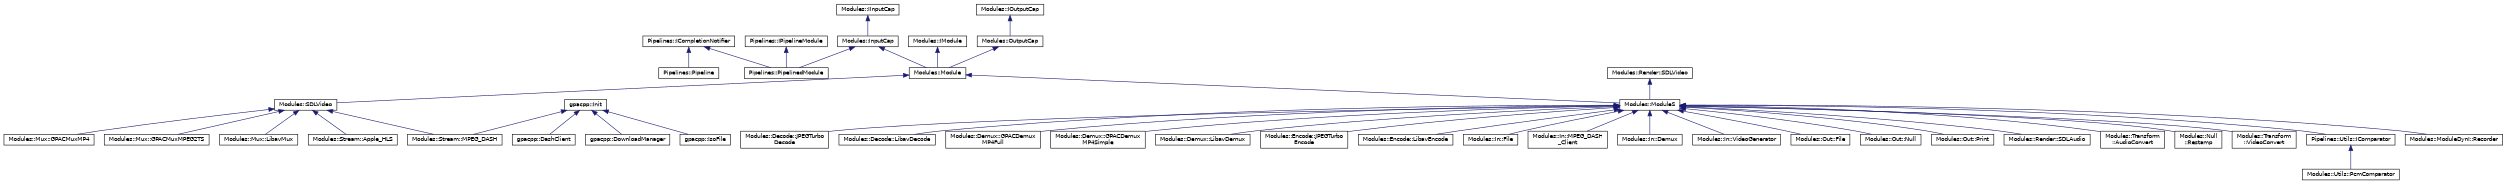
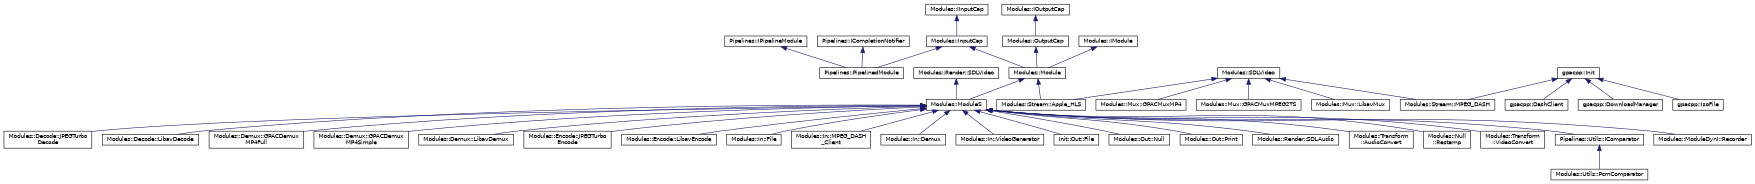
node "Pipelines::Pipeline": removed
edge "Modules::SDLVideo" -> "Modules::Module": now "Modules::Stream::Apple_HLS" -> "Modules::Module"
node "Modules::Out::File": label "Modules::Out::File" -> "Init::Out::File"
